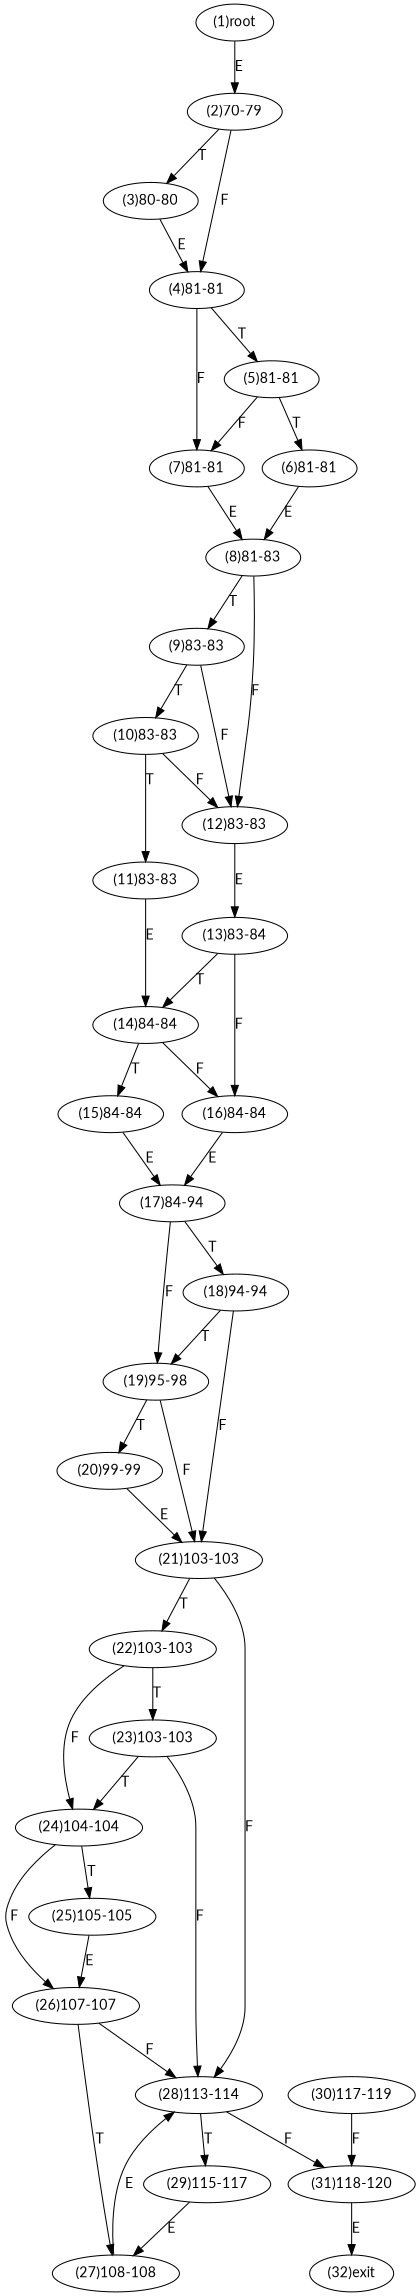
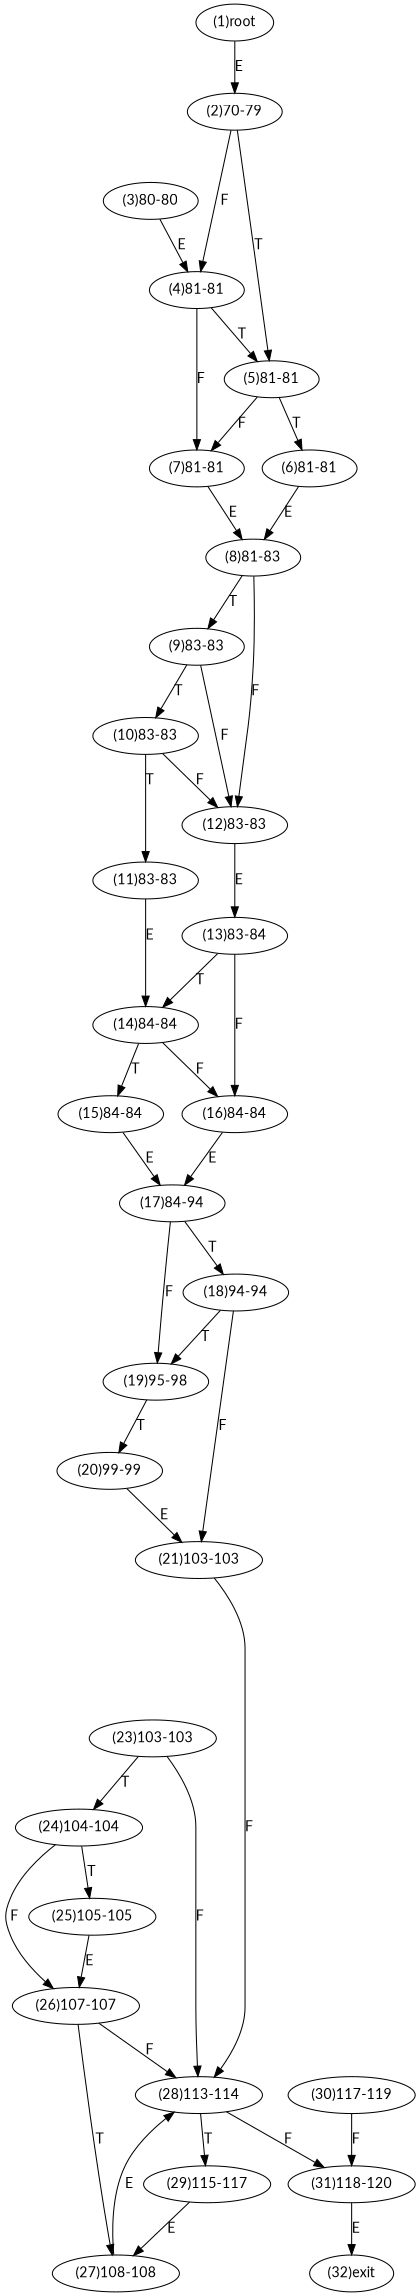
edge "(2)70-79" -> "(3)80-80": now "(2)70-79" -> "(5)81-81"
edge "(19)95-98" -> "(21)103-103": removed, label "F"
node "(22)103-103": removed
